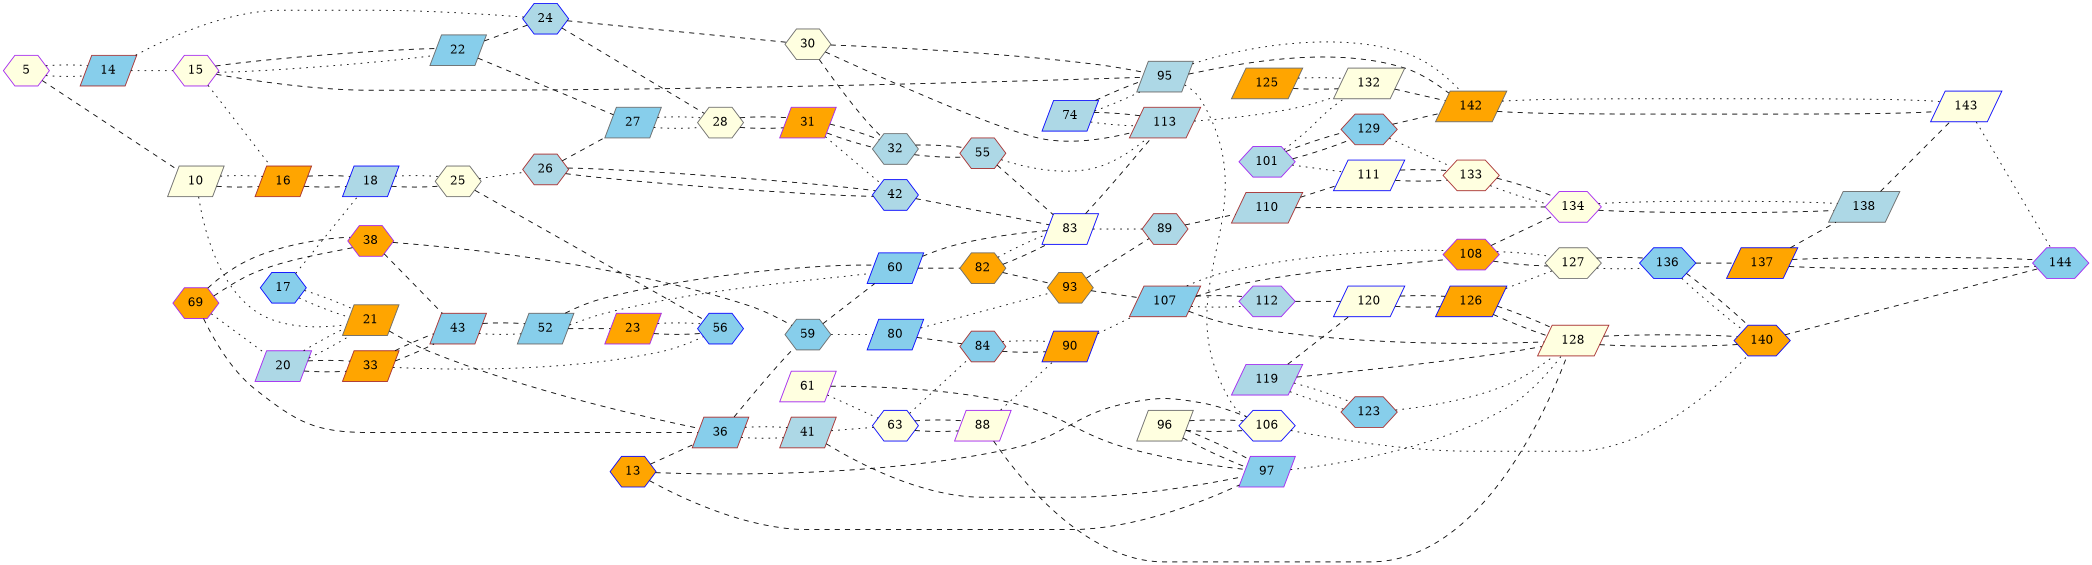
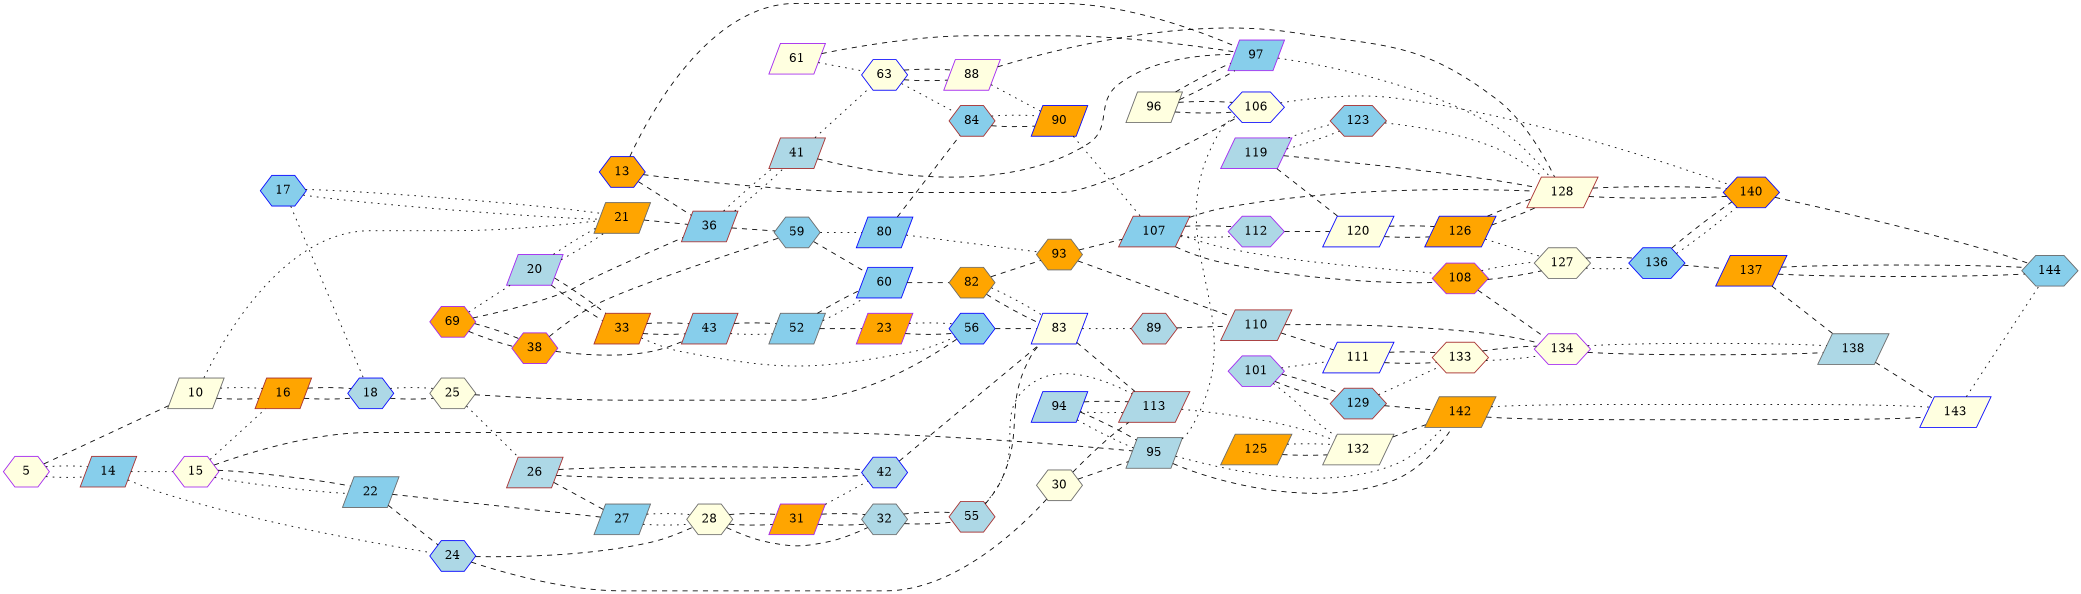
edge "30" -- "32": now "28" -- "32"
node "74": label "74" -> "94"
node "26": shape hexagon -> parallelogram
node "18": shape parallelogram -> hexagon
edge "83" -- "60": now "83" -- "56"
edge "89" -- "93": now "110" -- "93"
node "144": color purple -> gray40
